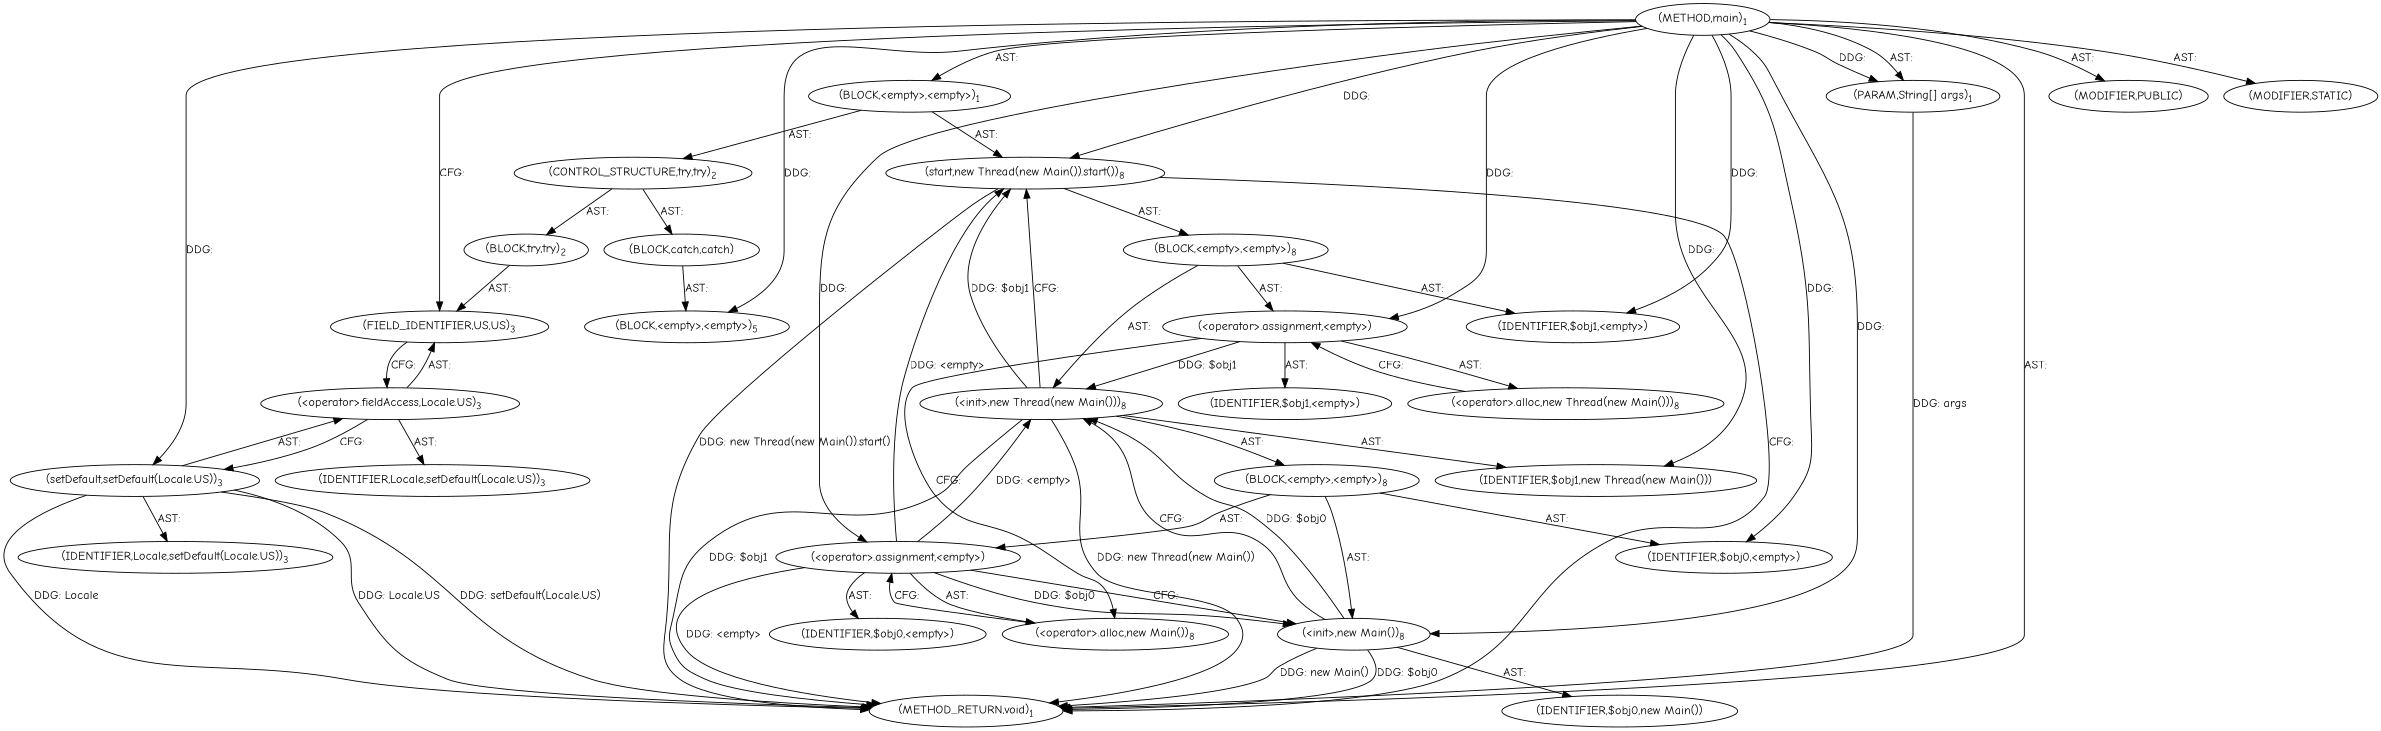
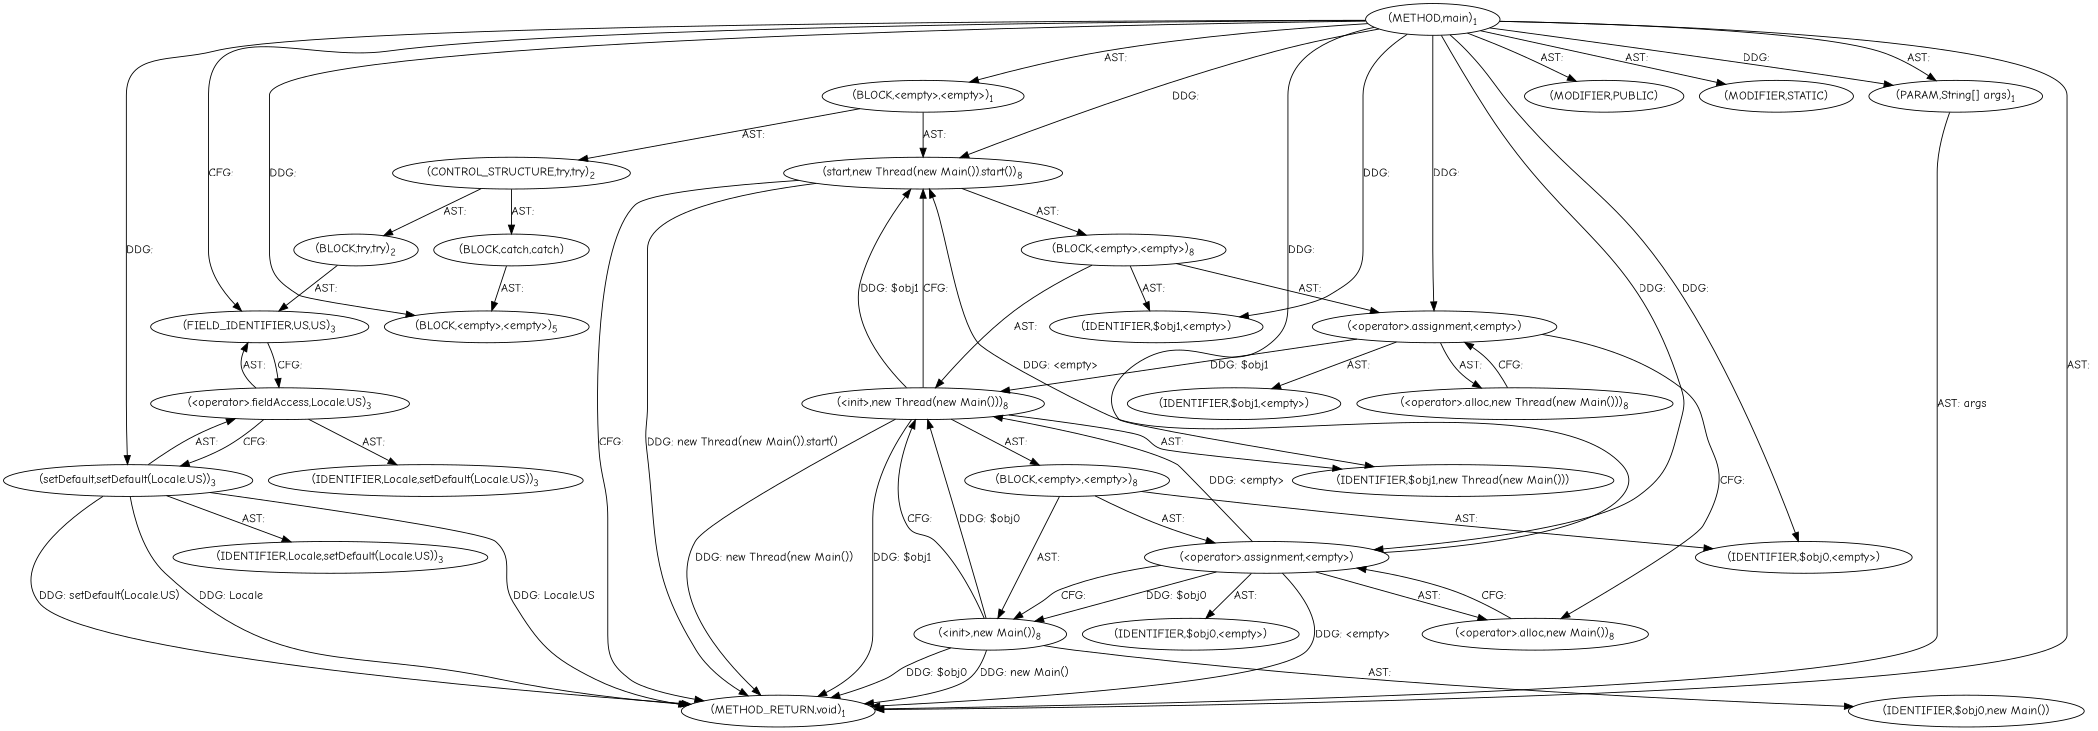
edge "(PARAM,String[] args)" -> "(METHOD_RETURN,void)": label "DDG: args" -> "AST: args"
edge "(METHOD,main)" -> "(<init>,new Main())": removed, label "DDG:"
